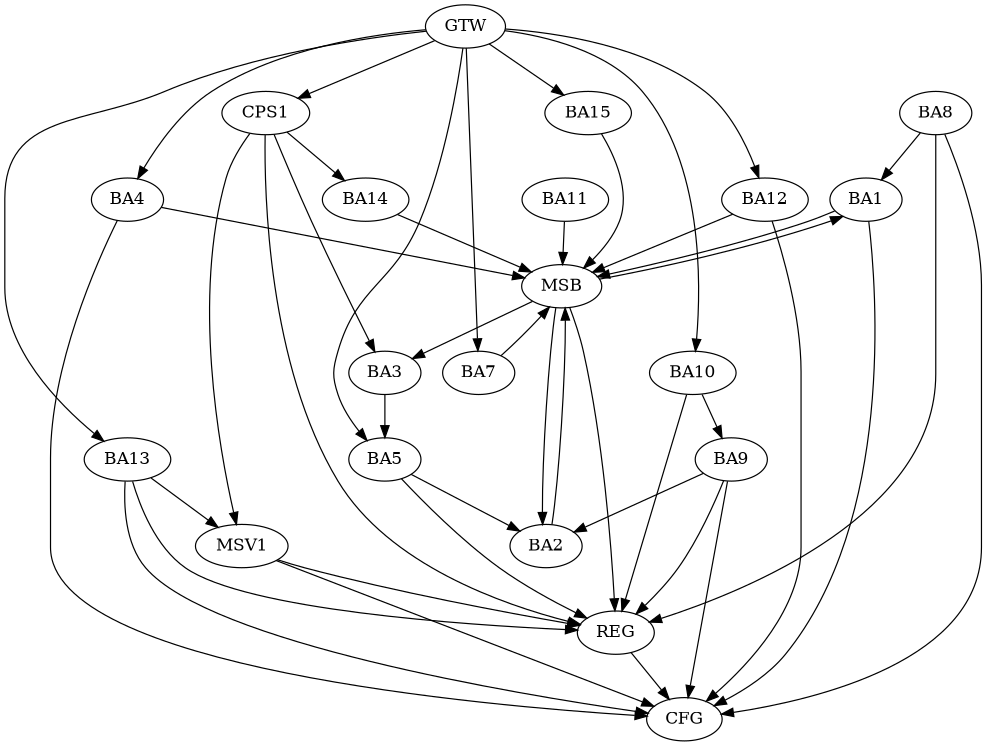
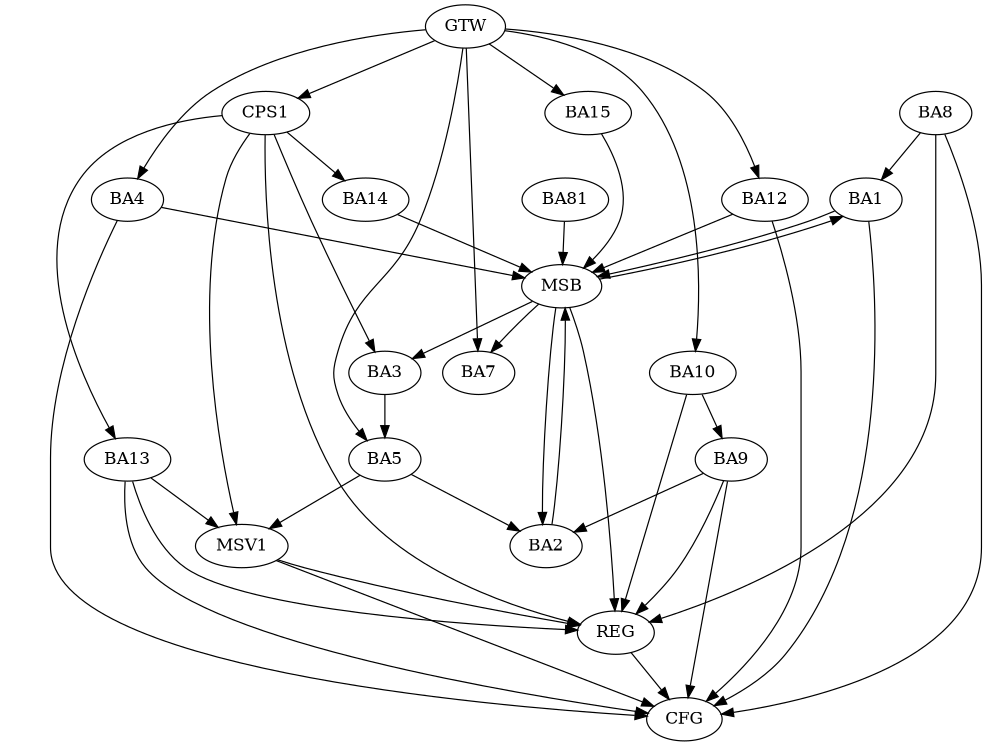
edge "GTW" -> "BA13": now "CPS1" -> "BA13"
node "BA11": label "BA11" -> "BA81"
edge "BA7" -> "MSB": reversed
edge "BA5" -> "REG": now "BA5" -> "MSV1"
